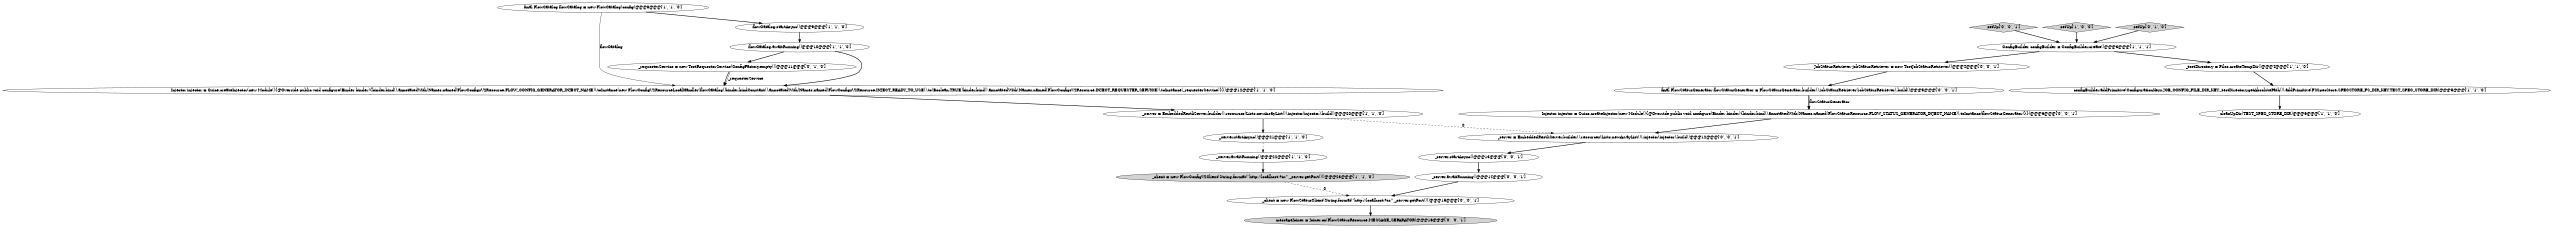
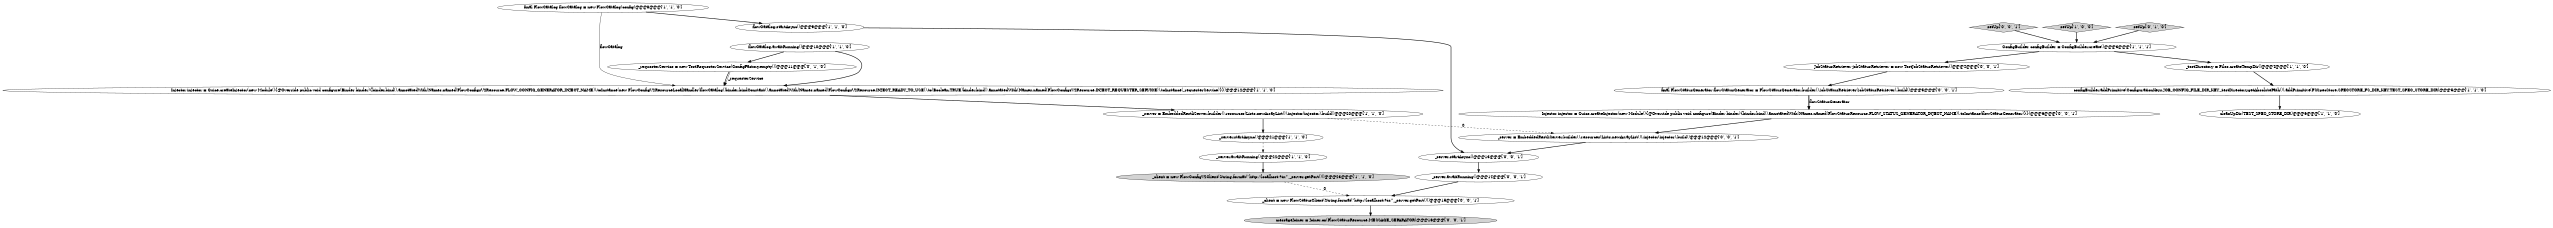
edge "flowCatalog.startAsync()@@@9@@@['1', '1', '0']" -> "flowCatalog.awaitRunning()@@@10@@@['1', '1', '0']": now "flowCatalog.startAsync()@@@9@@@['1', '1', '0']" -> "_server.startAsync()@@@13@@@['0', '0', '1']"
